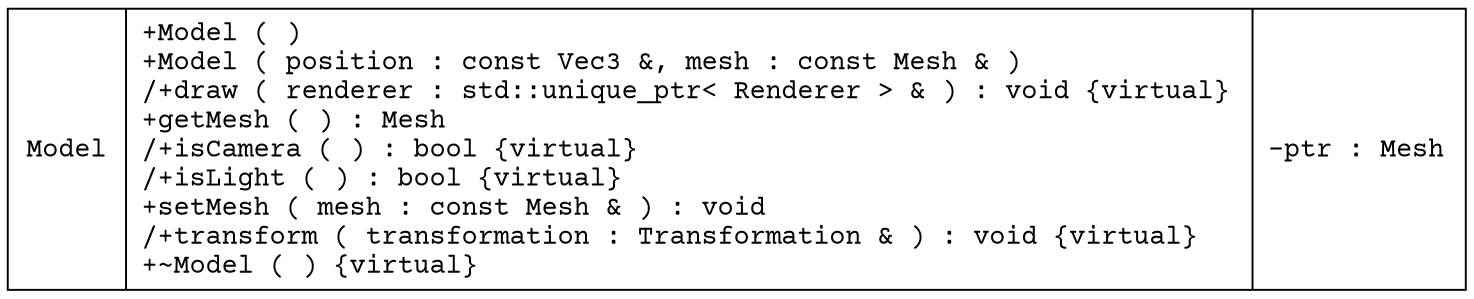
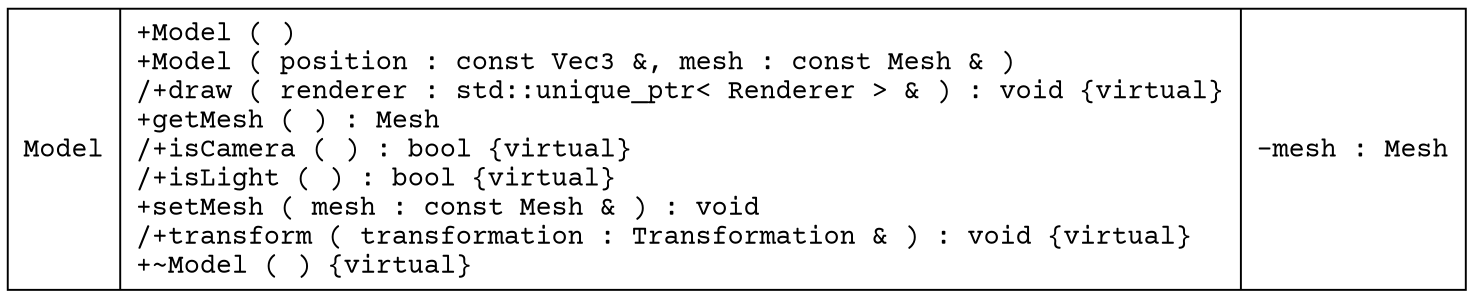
node "Model": text "-ptr : Mesh" -> "-mesh : Mesh"
